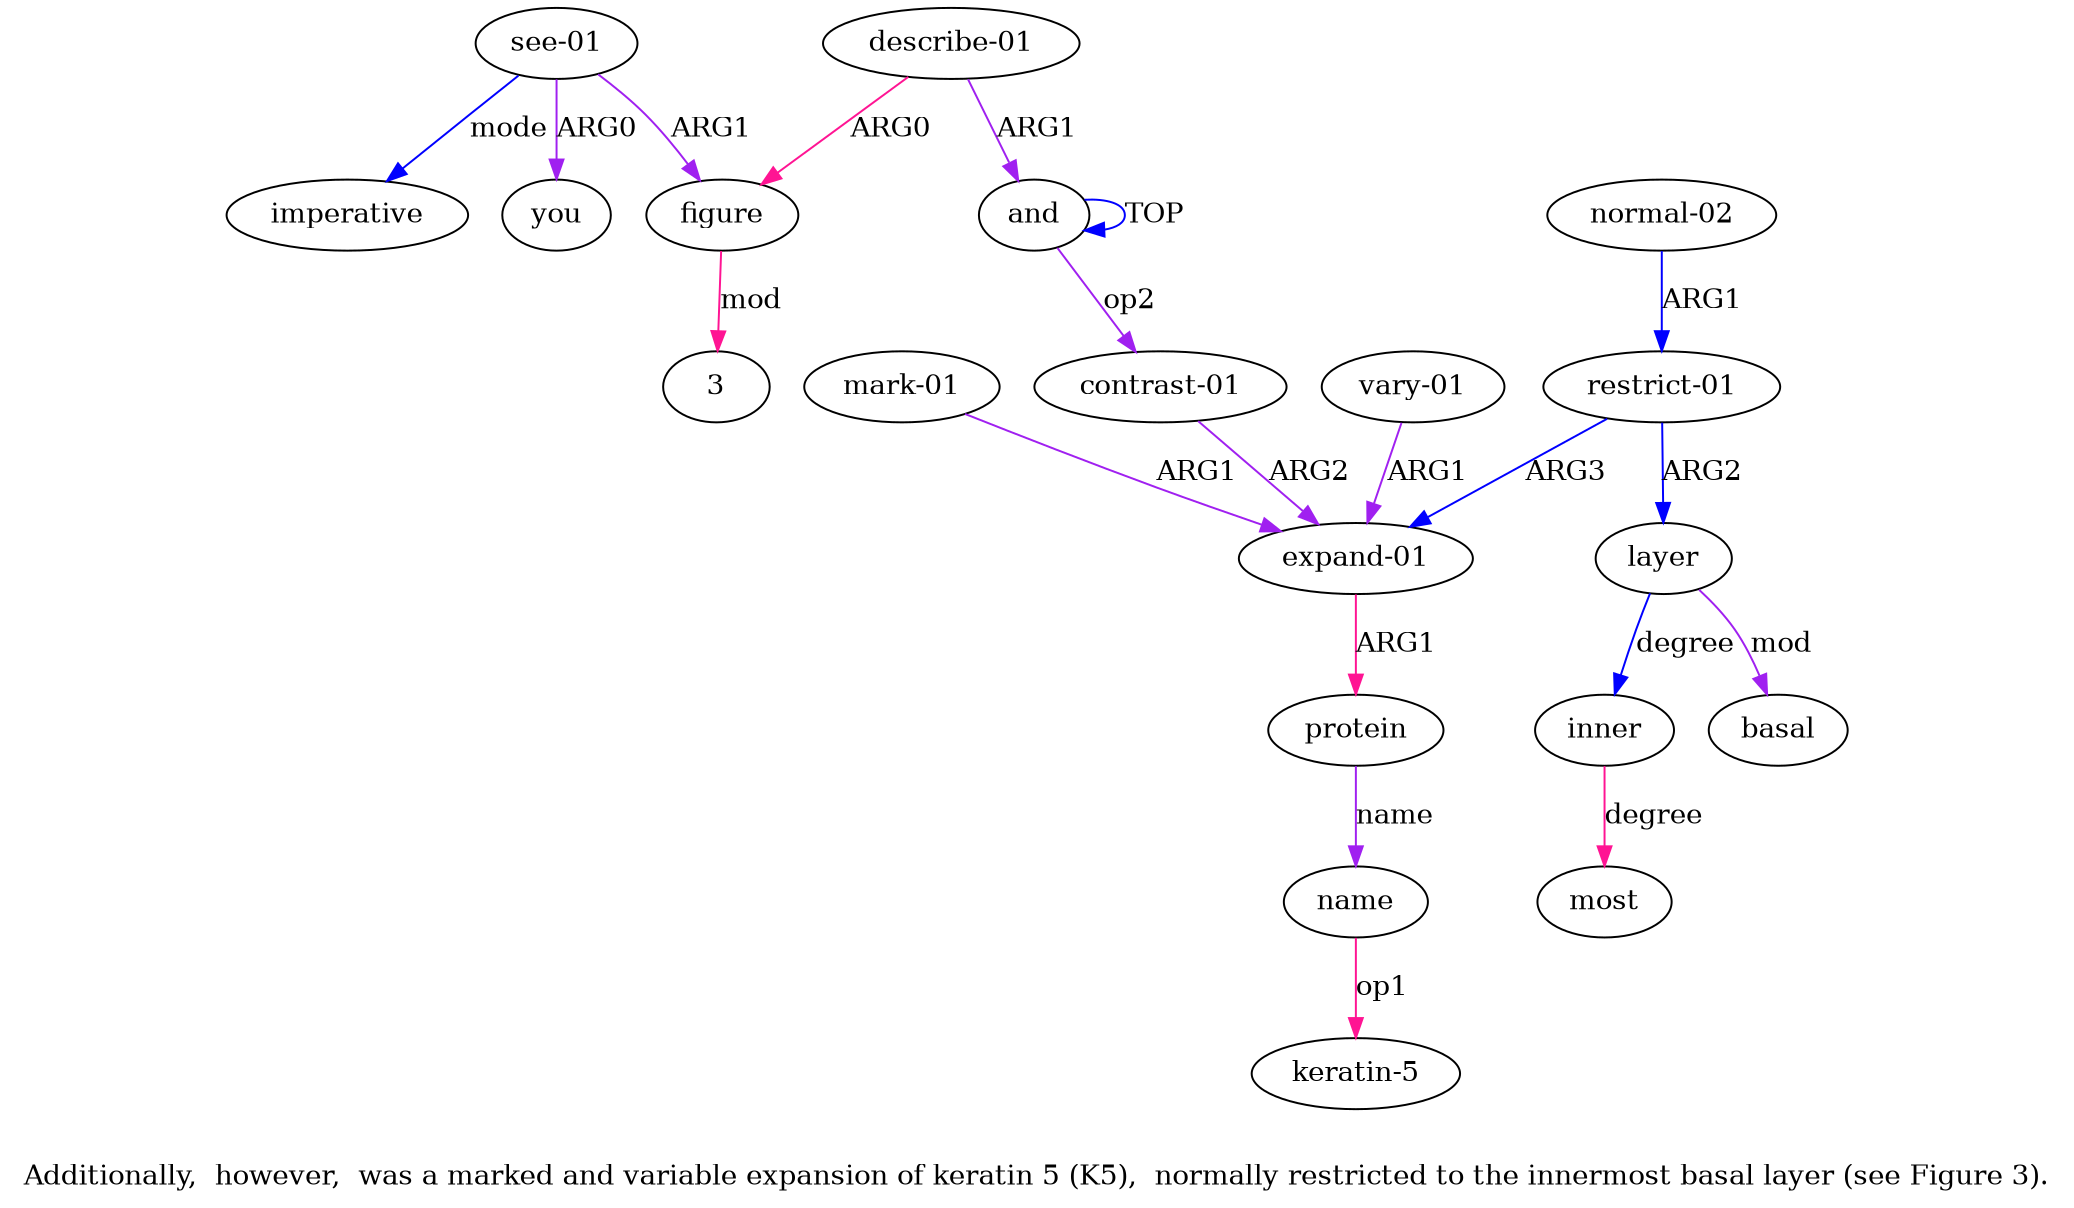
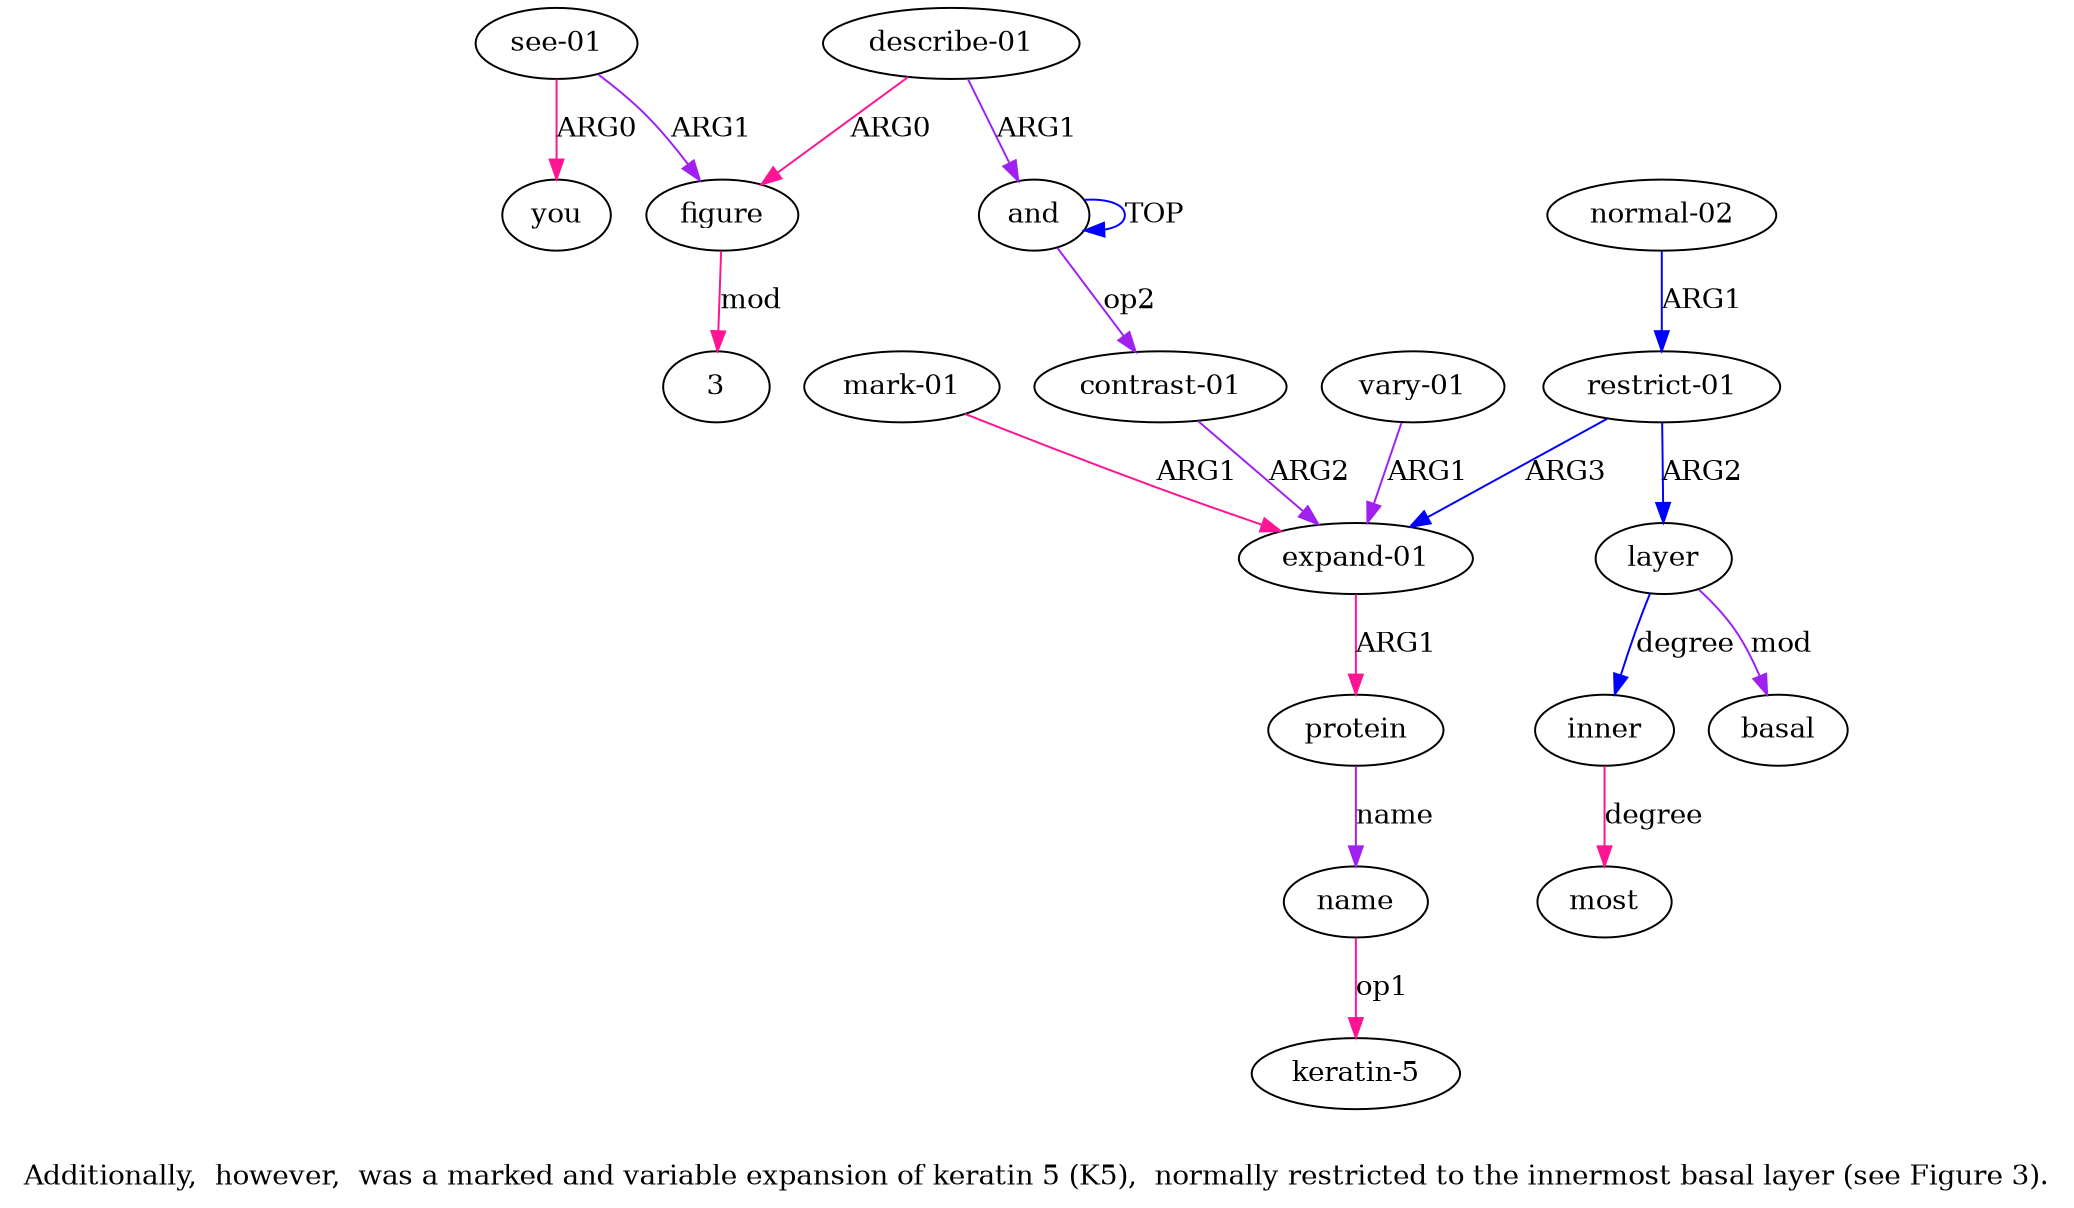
edge "see-01" -> "you": color purple -> deeppink
node "imperative": removed
edge "mark-01" -> "expand-01": color purple -> deeppink
